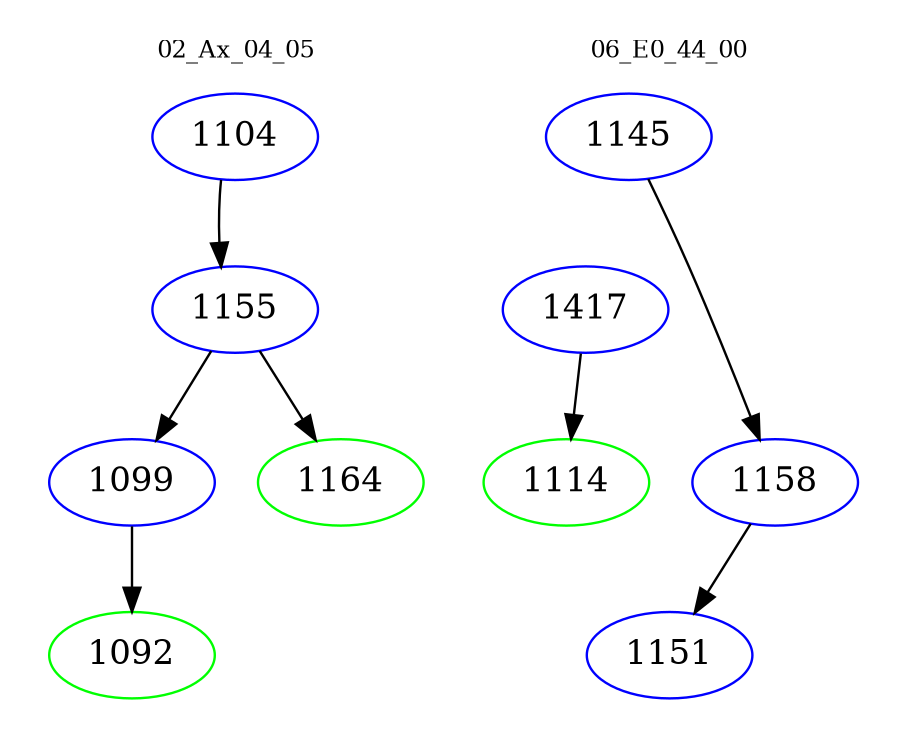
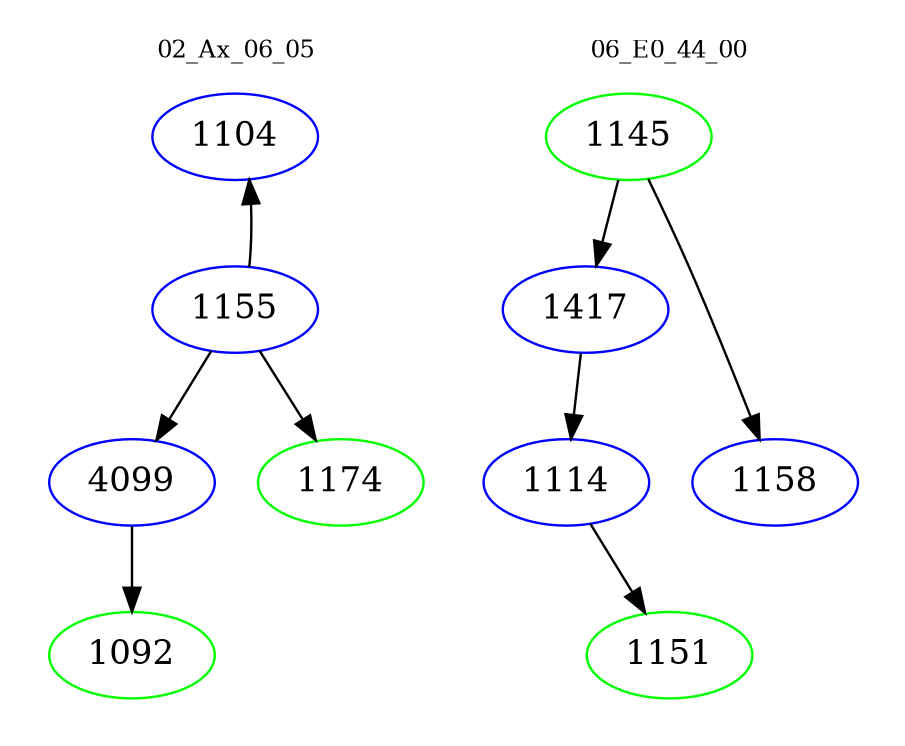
cluster "02_Ax_04_05": label "02_Ax_04_05" -> "02_Ax_06_05"
node "1145": color blue -> green
edge "1104" -> "1155": reversed
edge "1145" -> "1417": added
node "1099": label "1099" -> "4099"
node "1164": label "1164" -> "1174"
node "1114": color green -> blue
edge "1158" -> "1151": now "1114" -> "1151"
node "1151": color blue -> green
